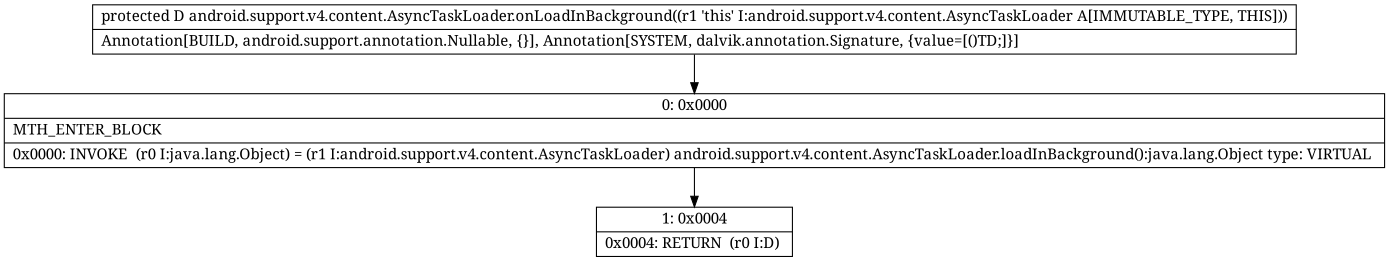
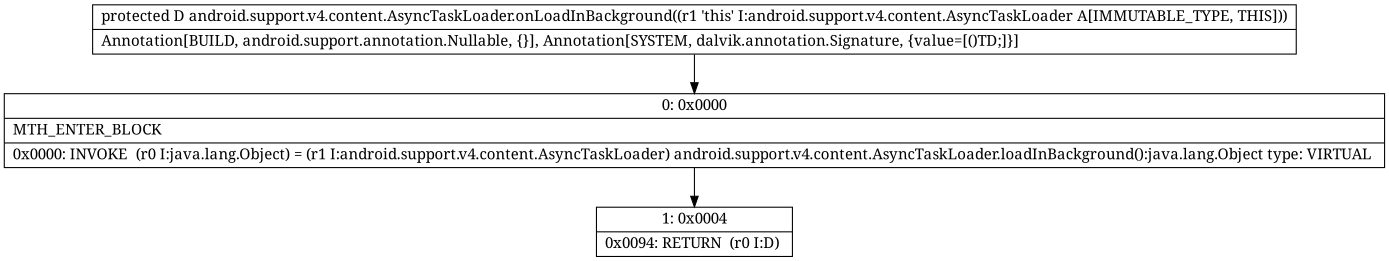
node "1: 0x0004": text "0x0004: RETURN  (r0 I:D)" -> "0x0094: RETURN  (r0 I:D)"
